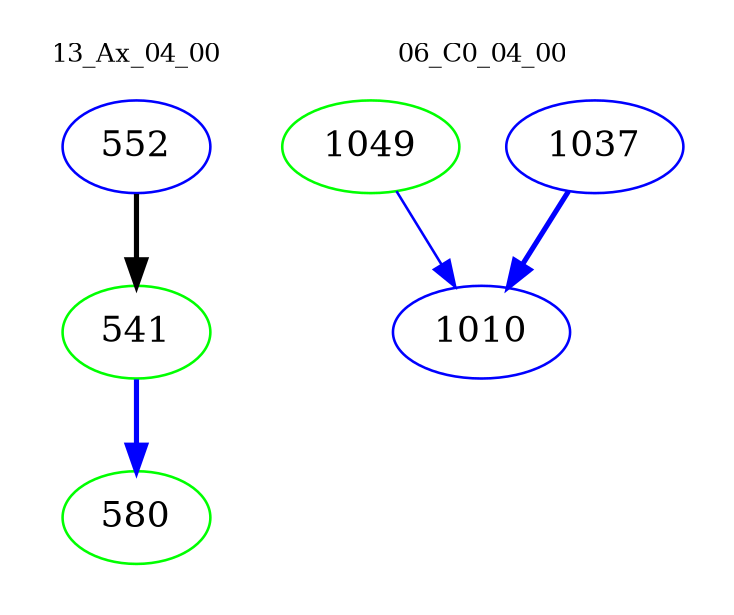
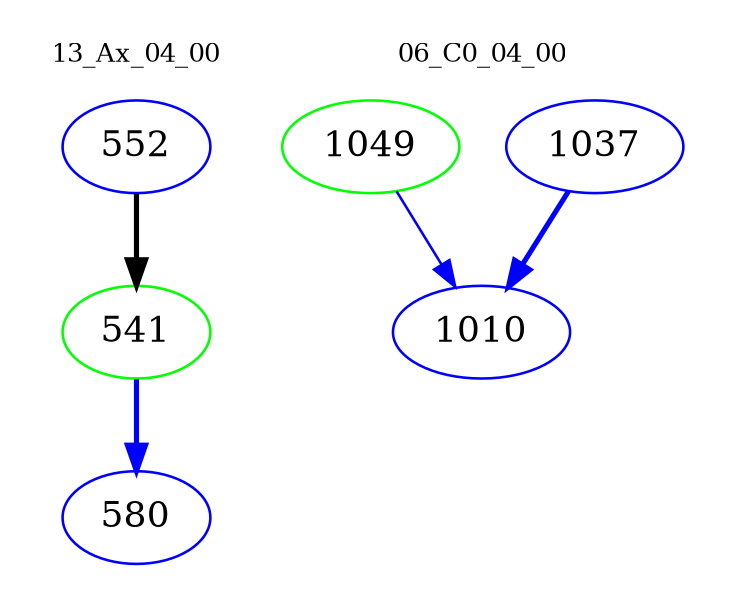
node "580": color green -> blue
